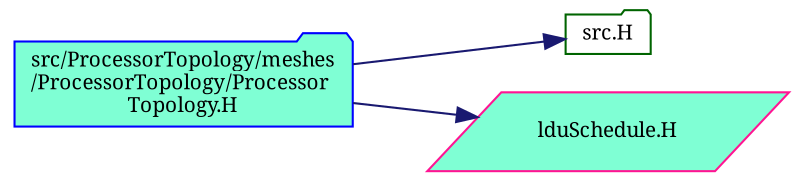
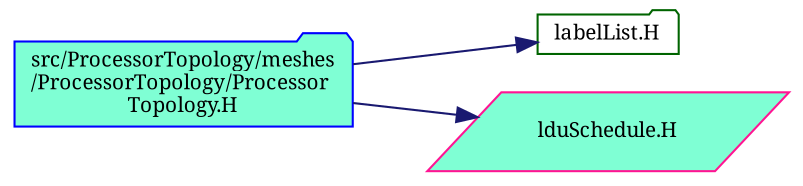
node "src.H": label "src.H" -> "labelList.H"
